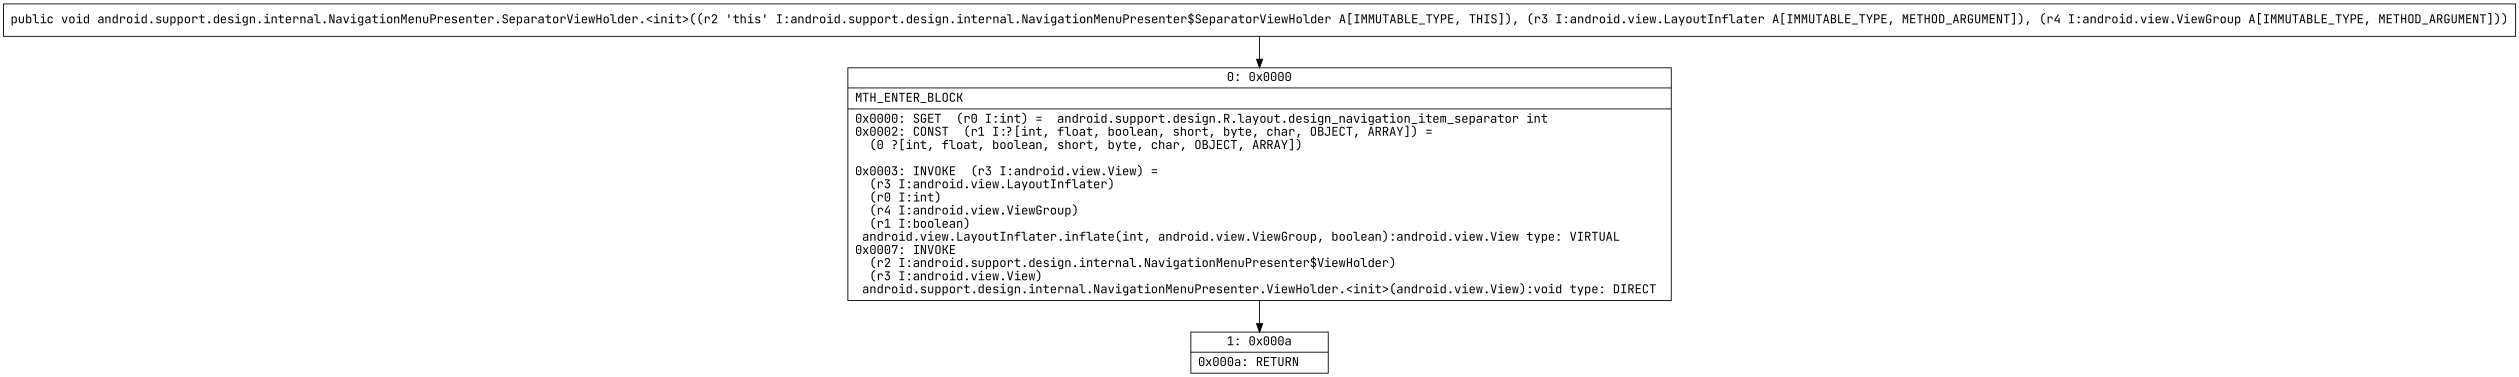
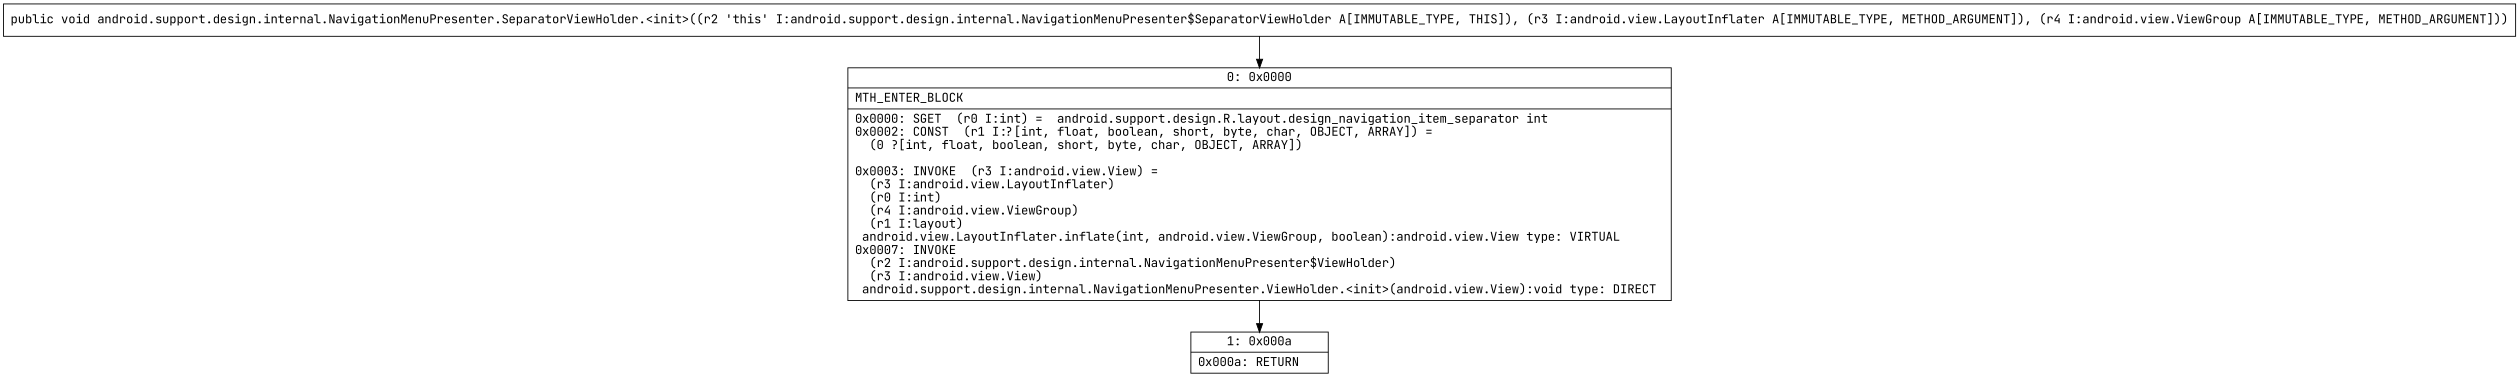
node "0: 0x0000": text "(r1 I:boolean)" -> "(r1 I:layout)"
